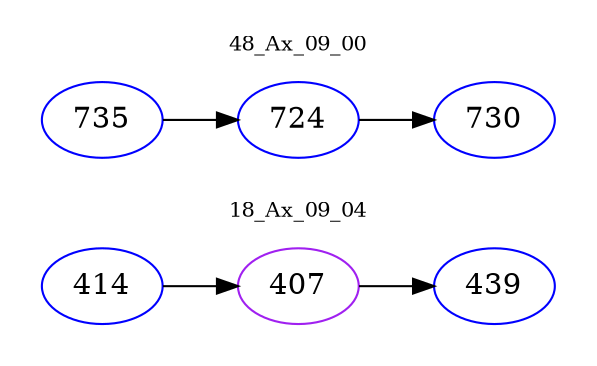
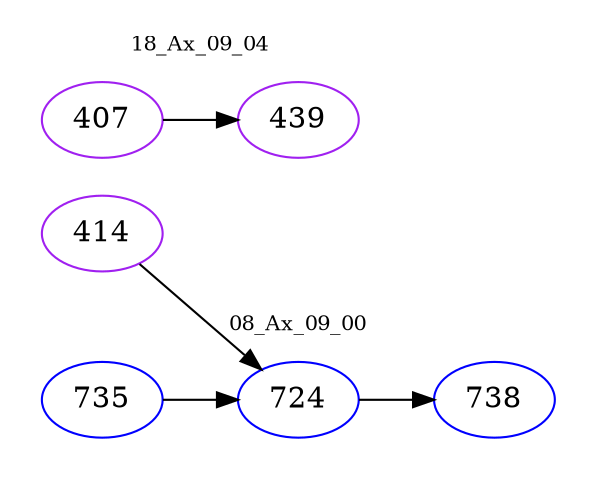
cluster "48_Ax_09_00": label "48_Ax_09_00" -> "08_Ax_09_00"
node "730": label "730" -> "738"
node "414": color blue -> purple
edge "414" -> "407": now "414" -> "724"
node "439": color blue -> purple
